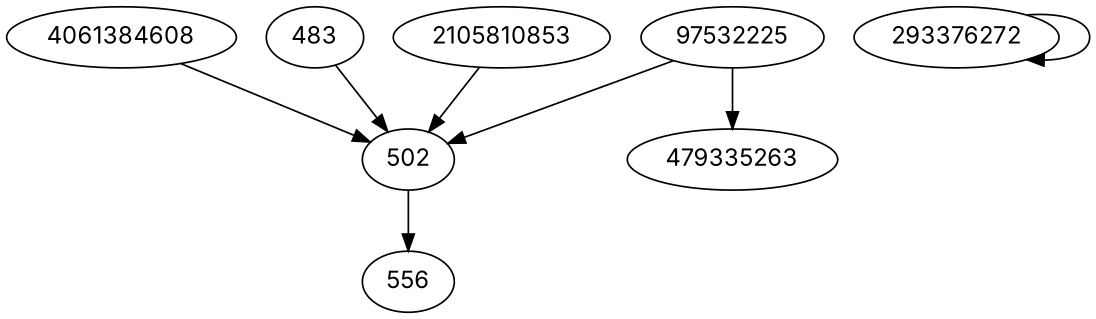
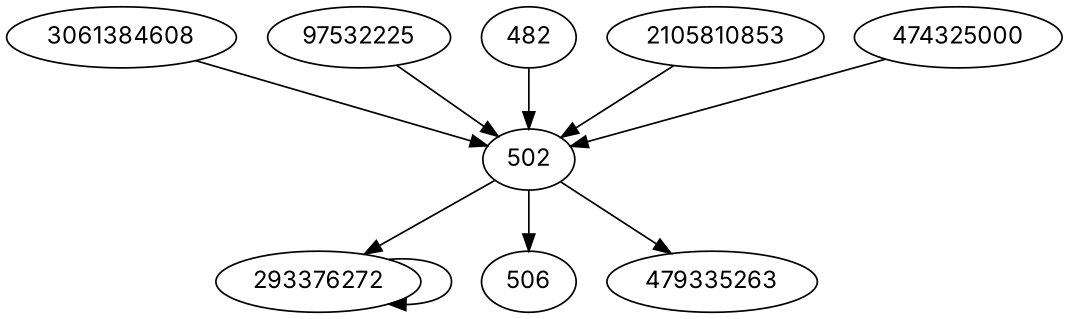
node "4061384608": label "4061384608" -> "3061384608"
node "483": label "483" -> "482"
node "474325000": added
edge "97532225" -> "479335263": now "502" -> "479335263"
edge "502" -> "293376272": added
node "556": label "556" -> "506"
